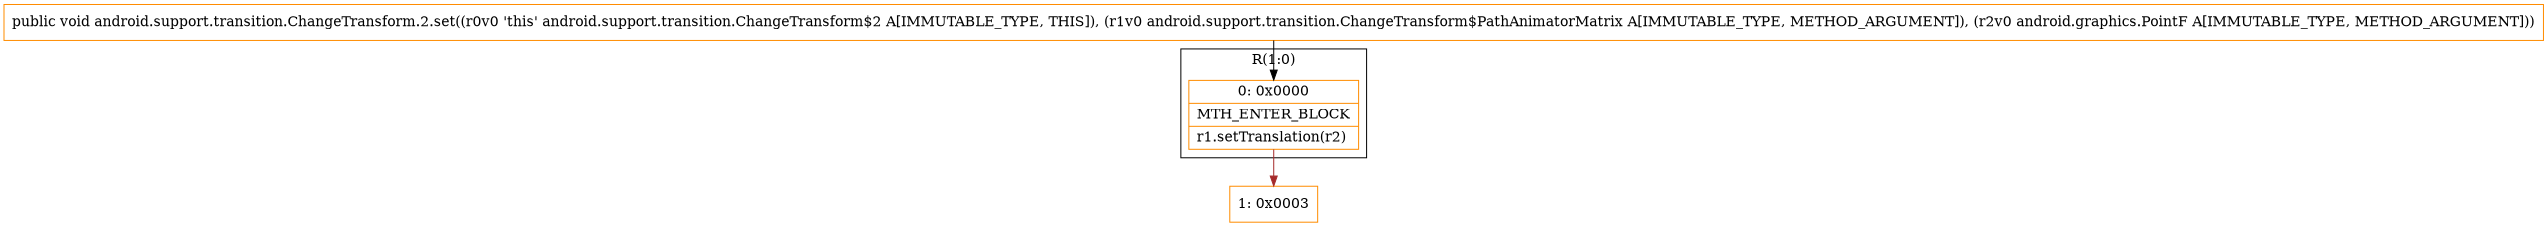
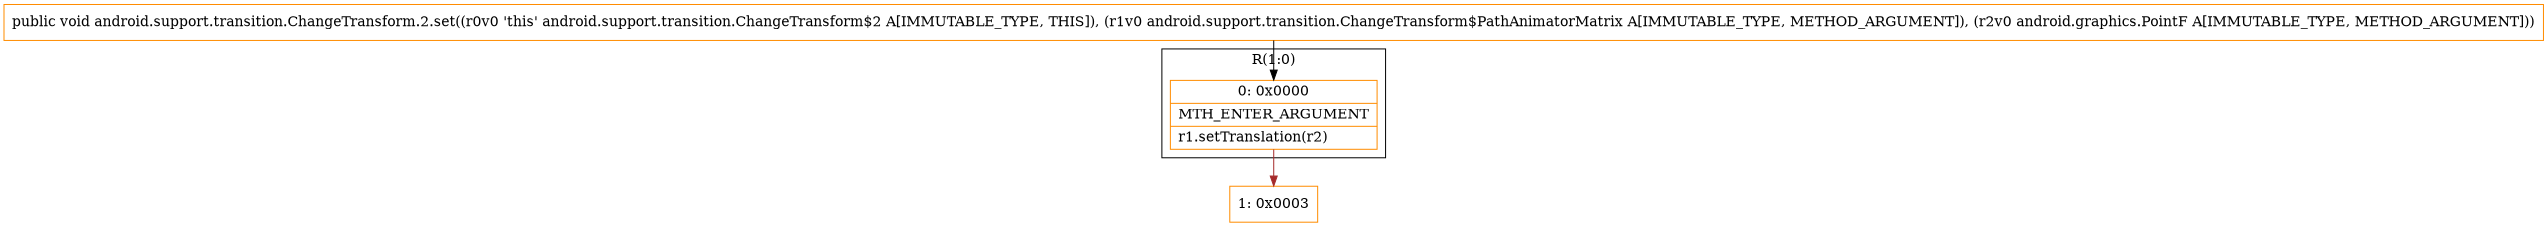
node "0: 0x0000": text "MTH_ENTER_BLOCK" -> "MTH_ENTER_ARGUMENT"
